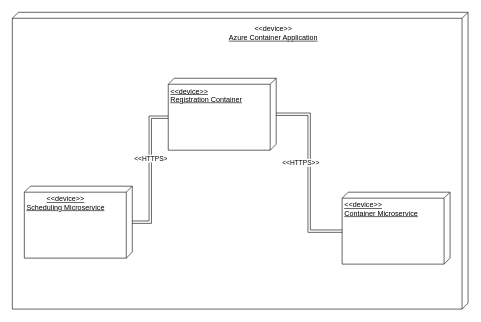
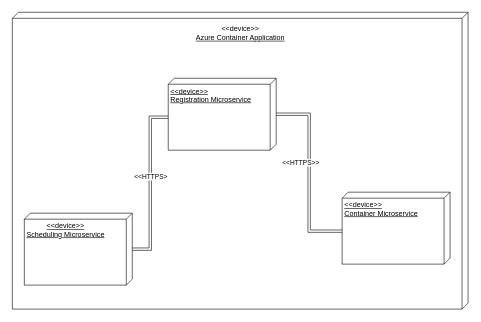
node "<<device>>Azure Container Application": moved (273, 33) -> (240, 33)
node "<<device>> Registration Container": label "<<device>> Registration Container" -> "<<device>> Registration Microservice"
node "<<device>> Scheduling Microservice": moved (78, 222) -> (78, 249)
